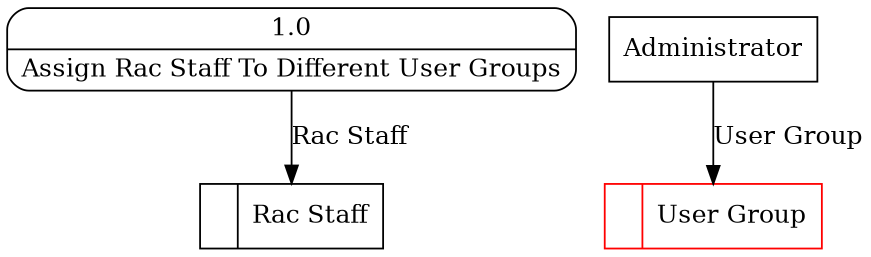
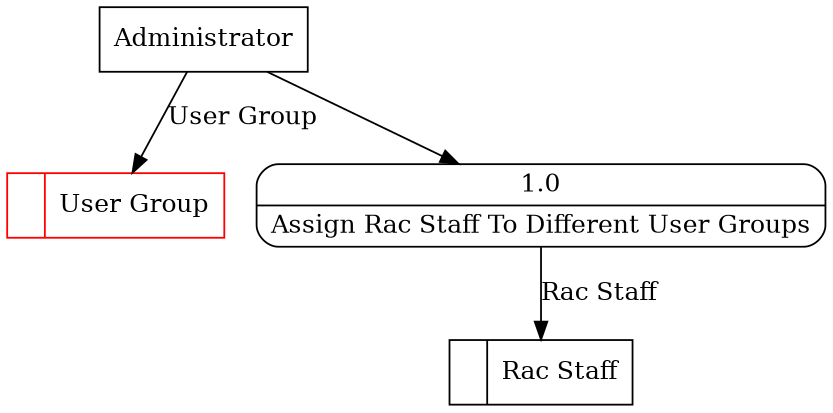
edge "Administrator" -> "1.0": added
